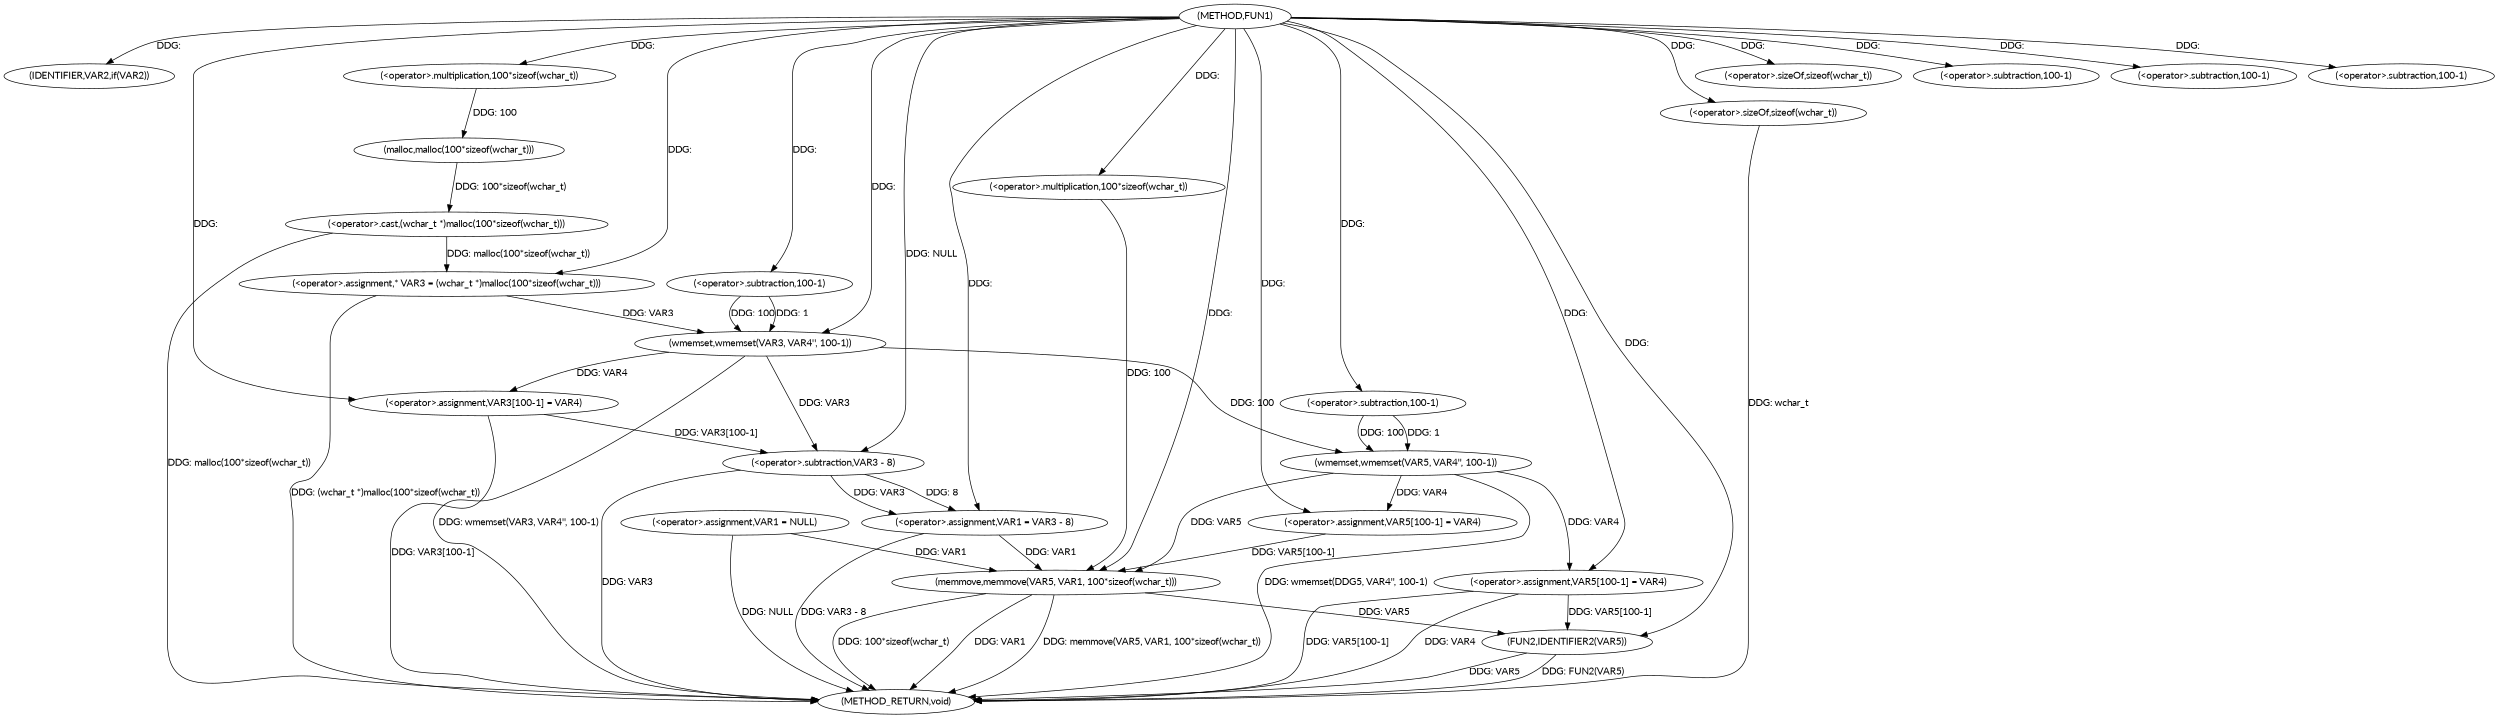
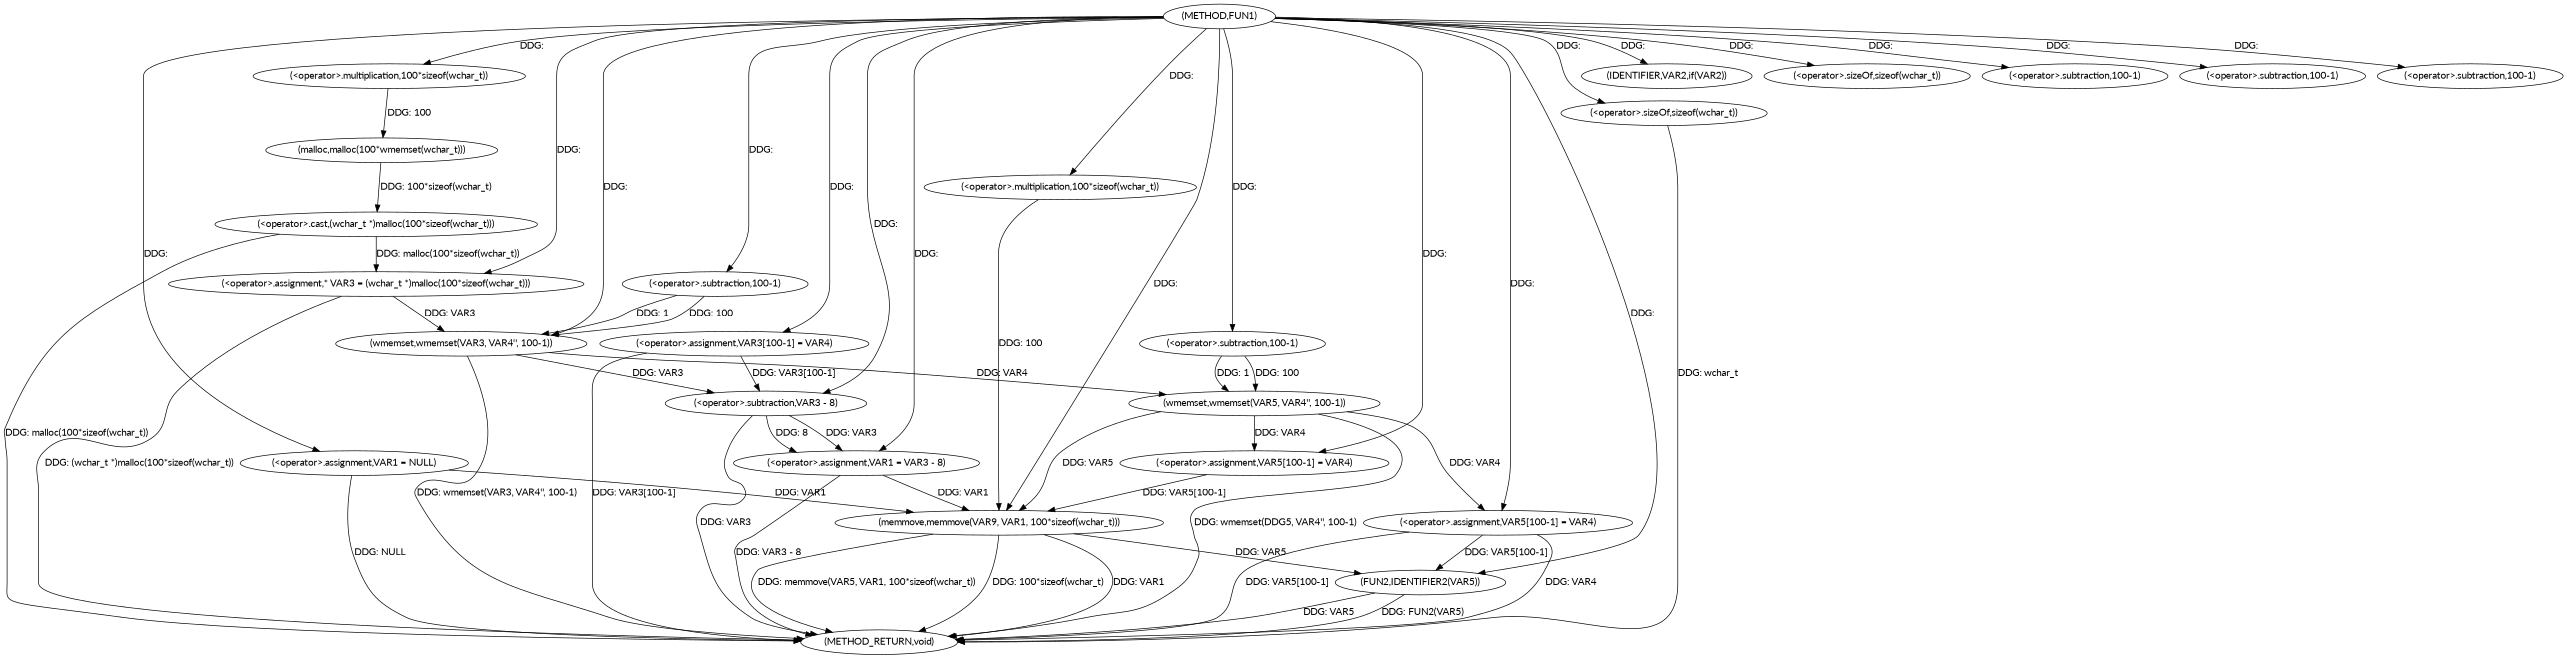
edge "(METHOD,FUN1)" -> "(<operator>.assignment,VAR1 = NULL)": added, label "DDG:"
node "(malloc,malloc(100*sizeof(wchar_t)))": label "(malloc,malloc(100*sizeof(wchar_t)))" -> "(malloc,malloc(100*wmemset(wchar_t)))"
edge "(METHOD,FUN1)" -> "(<operator>.subtraction,VAR3 - 8)": label "DDG: NULL" -> "DDG: "
edge "(wmemset,wmemset(VAR3, VAR4'', 100-1))" -> "(<operator>.assignment,VAR3[100-1] = VAR4)": removed, label "DDG: VAR4"
edge "(wmemset,wmemset(VAR3, VAR4'', 100-1))" -> "(wmemset,wmemset(VAR5, VAR4'', 100-1))": label "DDG: 100" -> "DDG: VAR4"
node "(memmove,memmove(VAR5, VAR1, 100*sizeof(wchar_t)))": label "(memmove,memmove(VAR5, VAR1, 100*sizeof(wchar_t)))" -> "(memmove,memmove(VAR9, VAR1, 100*sizeof(wchar_t)))"
